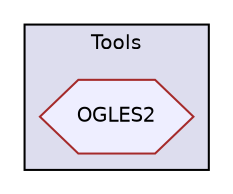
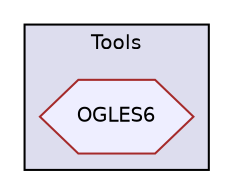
node "OGLES2": label "OGLES2" -> "OGLES6"
